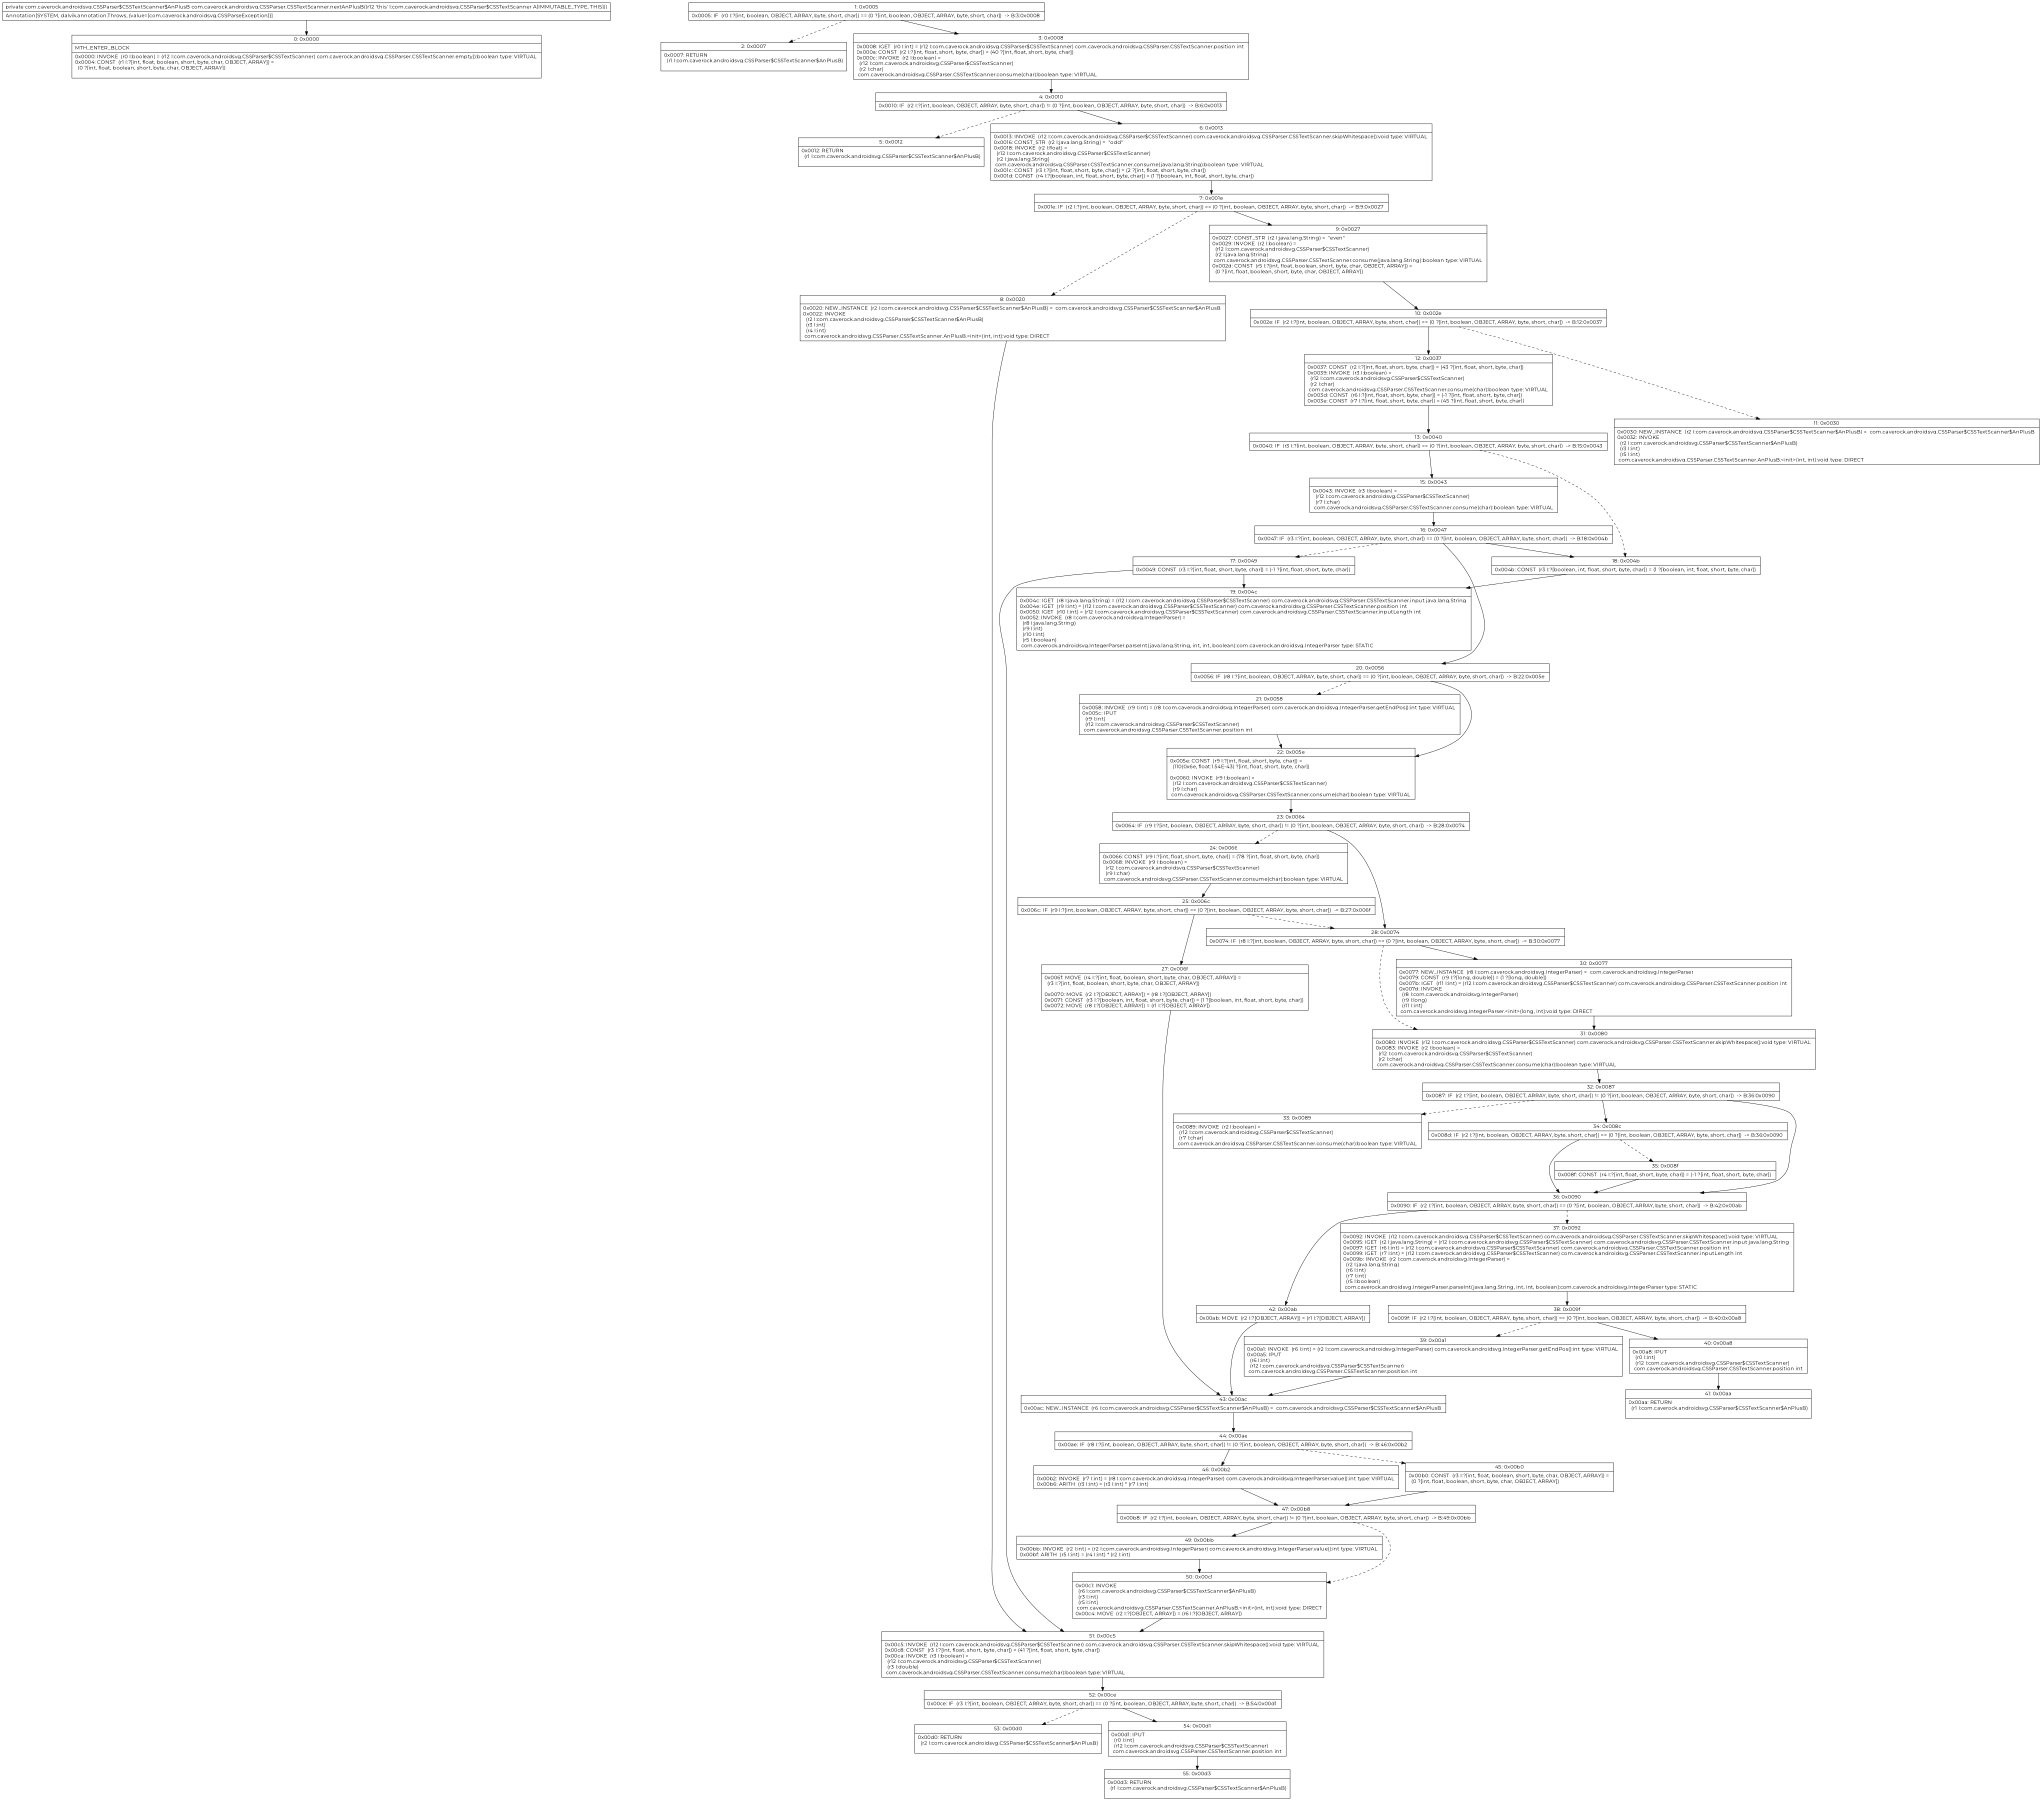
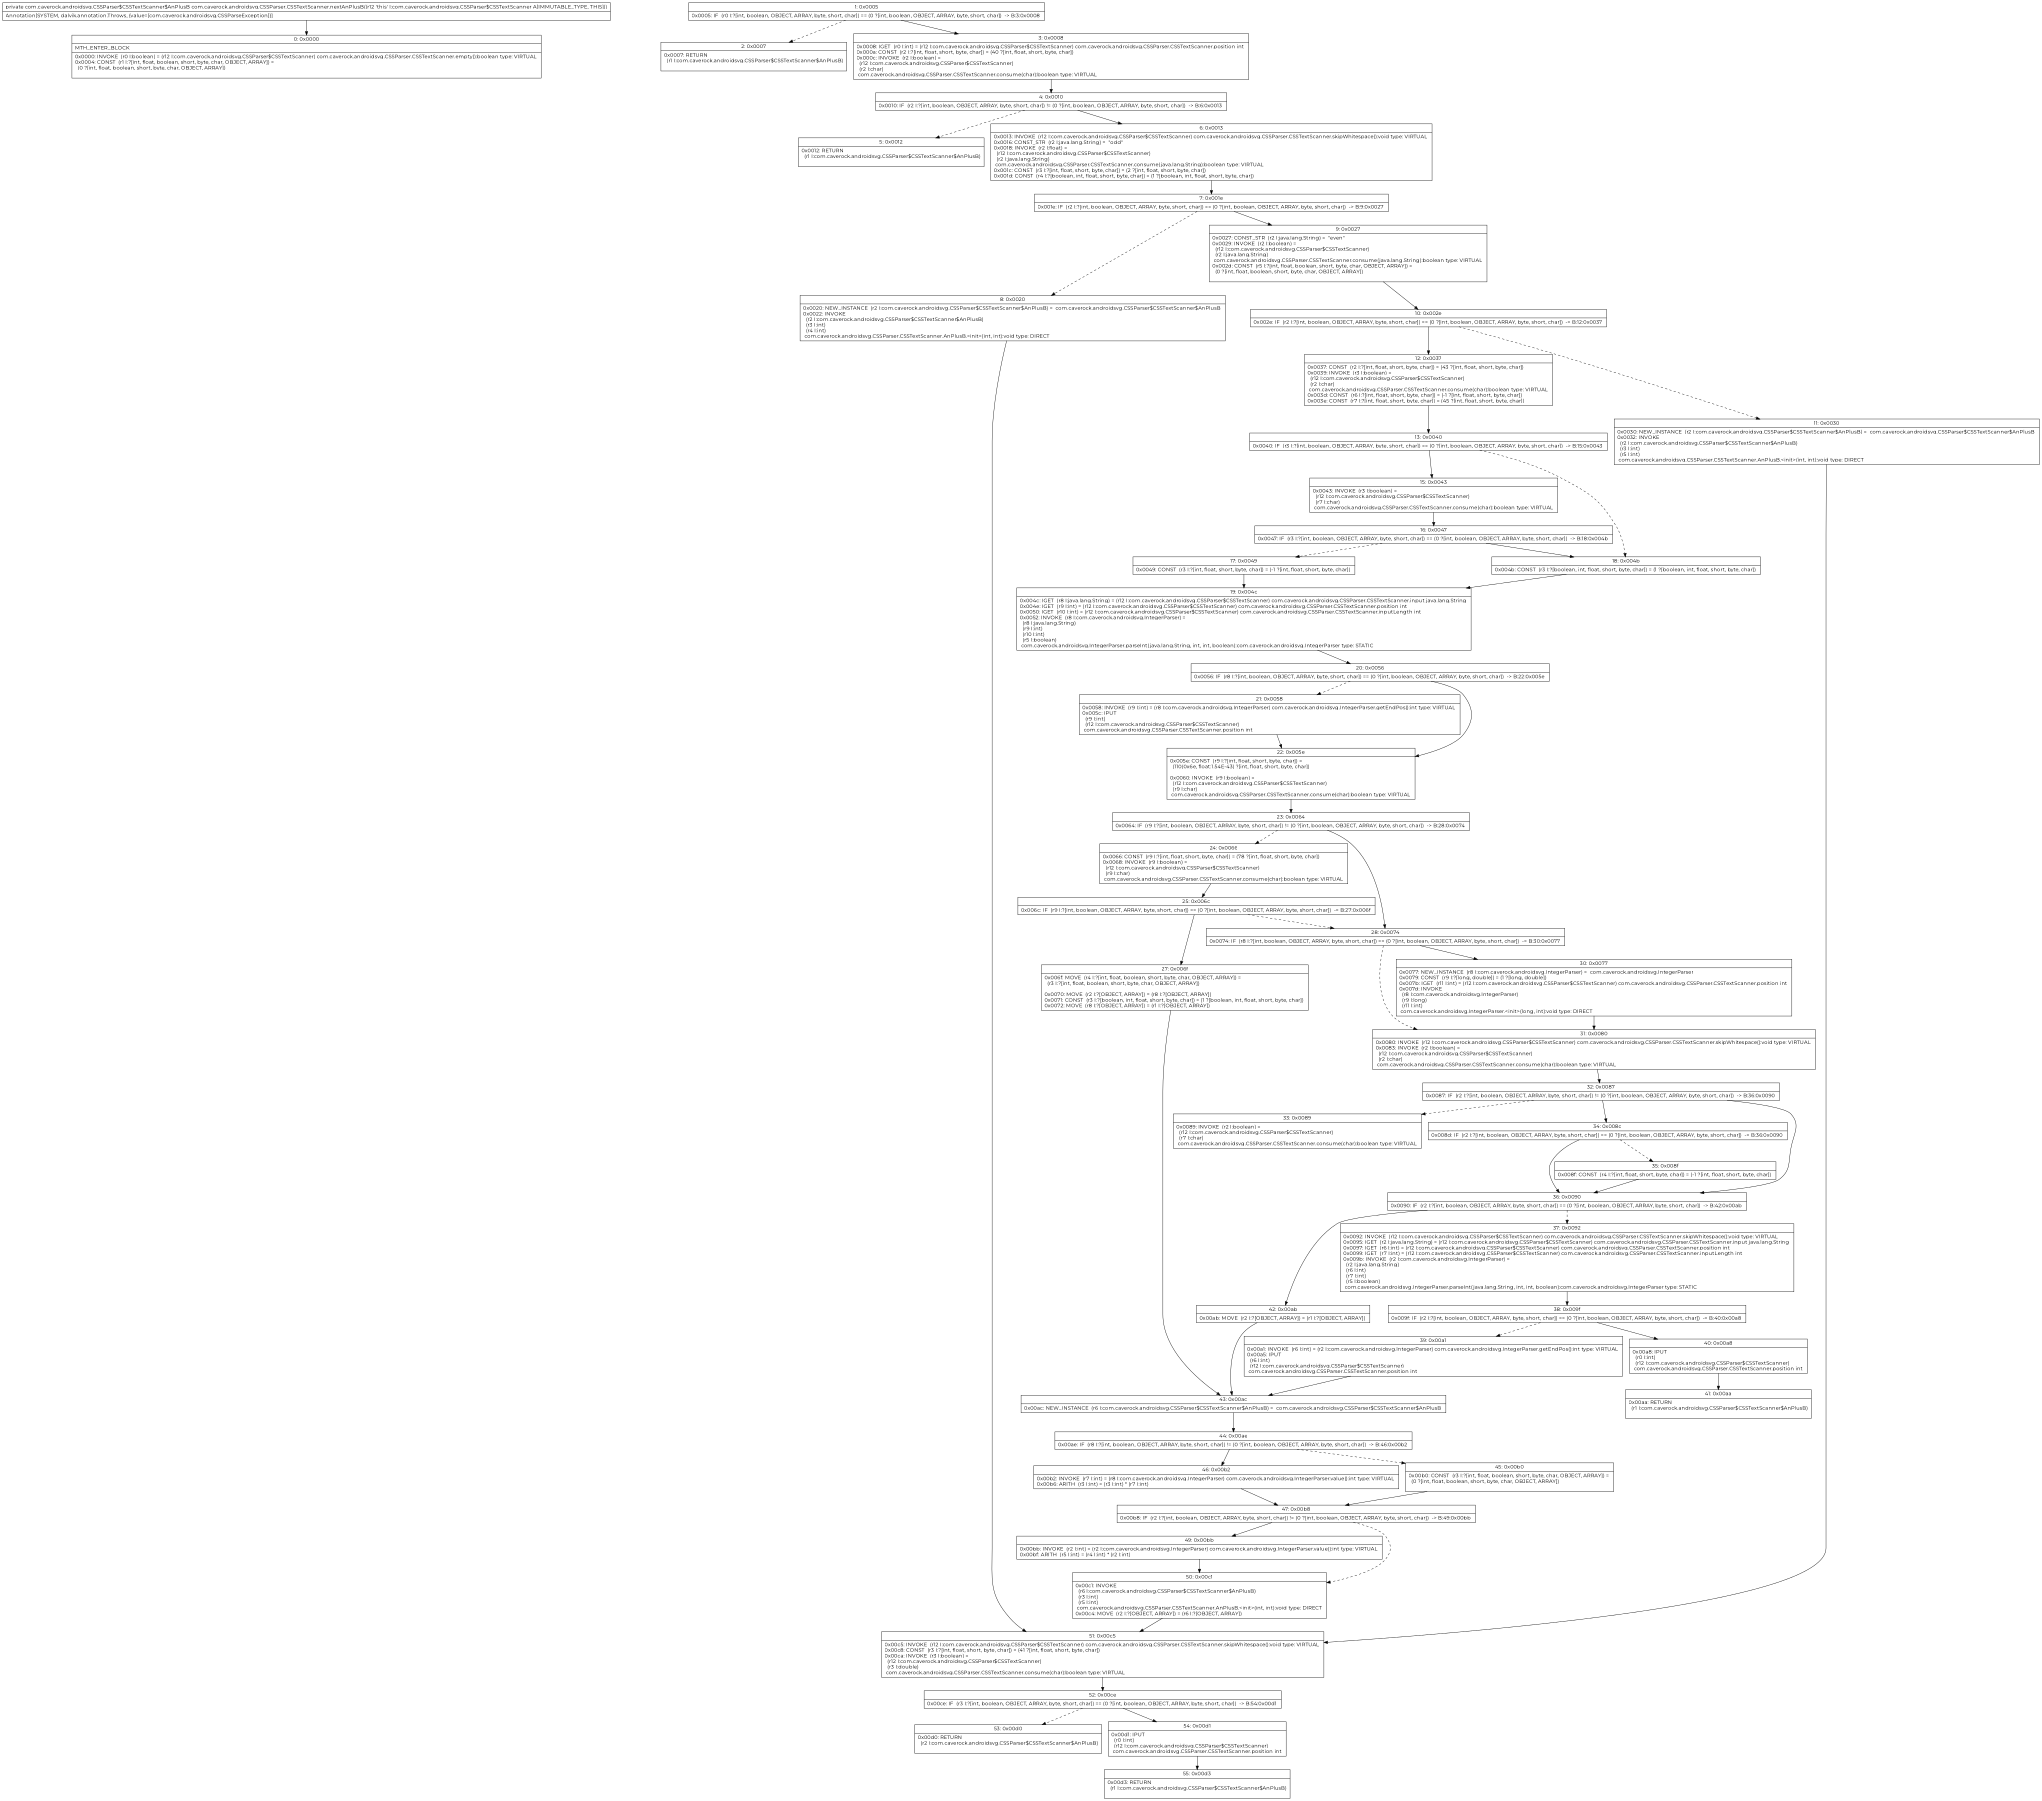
edge "16: 0x0047" -> "20: 0x0056": now "19: 0x004c" -> "20: 0x0056"
edge "17: 0x0049" -> "51: 0x00c5": now "11: 0x0030" -> "51: 0x00c5"
